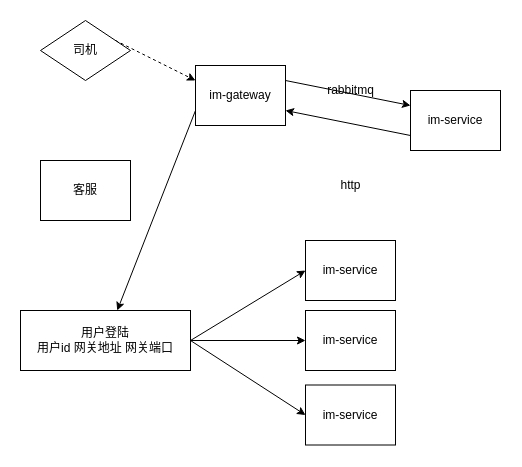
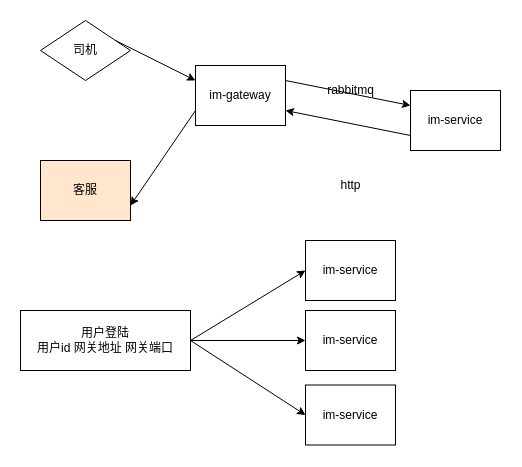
edge "司机" -> "im-gateway": style dashed -> solid
node "客服": fillcolor #ffffff -> #ffe6cc
edge "im-gateway" -> "用户登陆 用户id 网关地址 网关端口": now "im-gateway" -> "客服"
